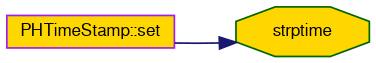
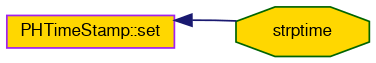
edge "PHTimeStamp::set" -> "strptime": reversed
